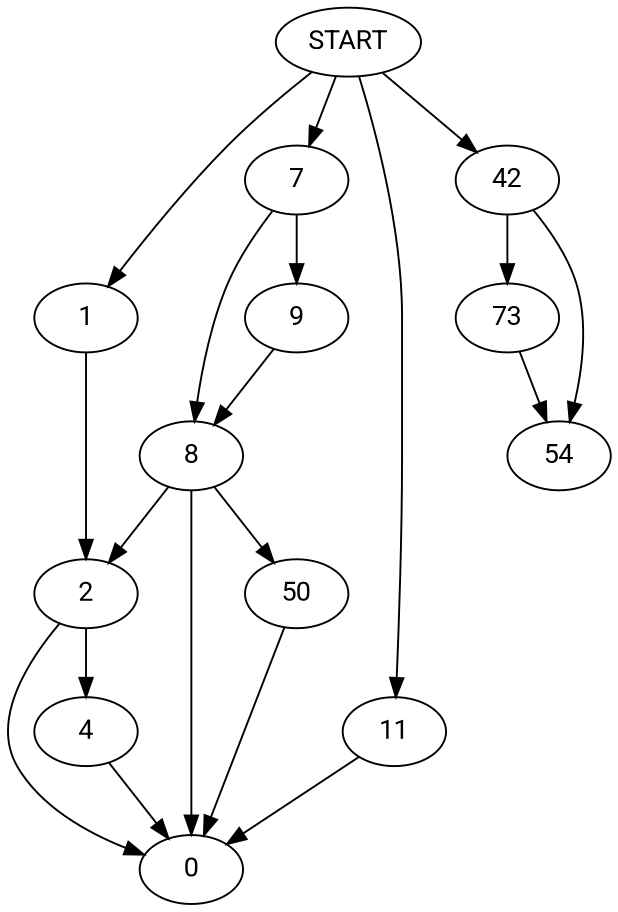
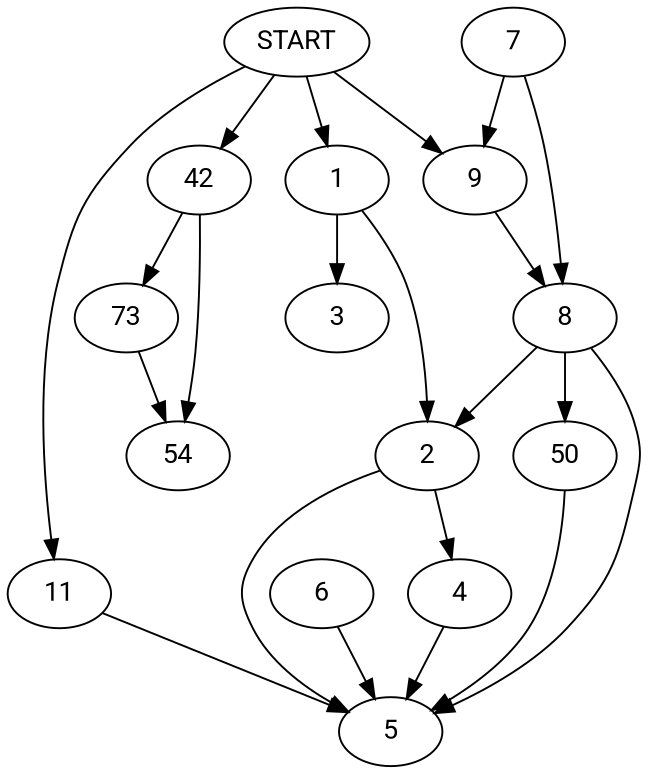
edge "START" -> "7": now "START" -> "9"
node "3": added
node "6": added
node "0": label "0" -> "5"
